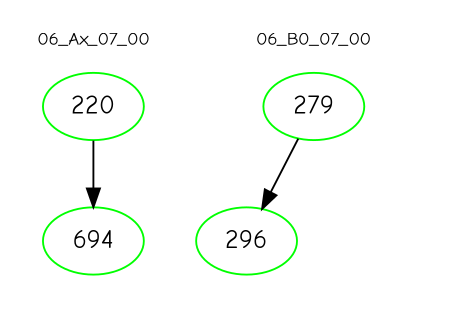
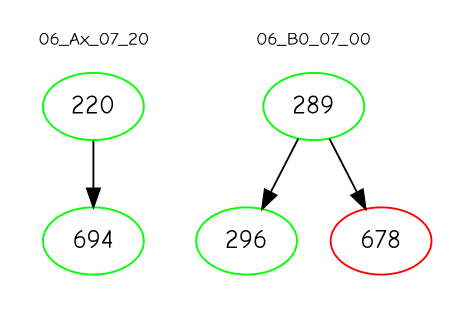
cluster "06_Ax_07_00": label "06_Ax_07_00" -> "06_Ax_07_20"
node "279": label "279" -> "289"
node "678": added
